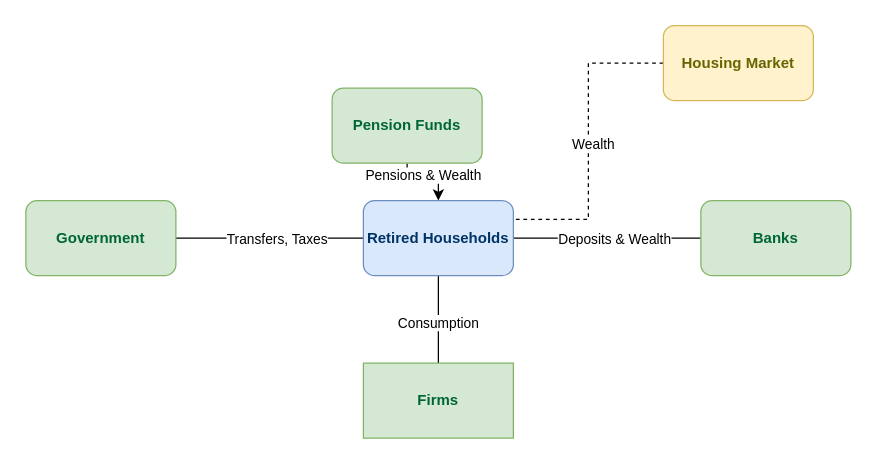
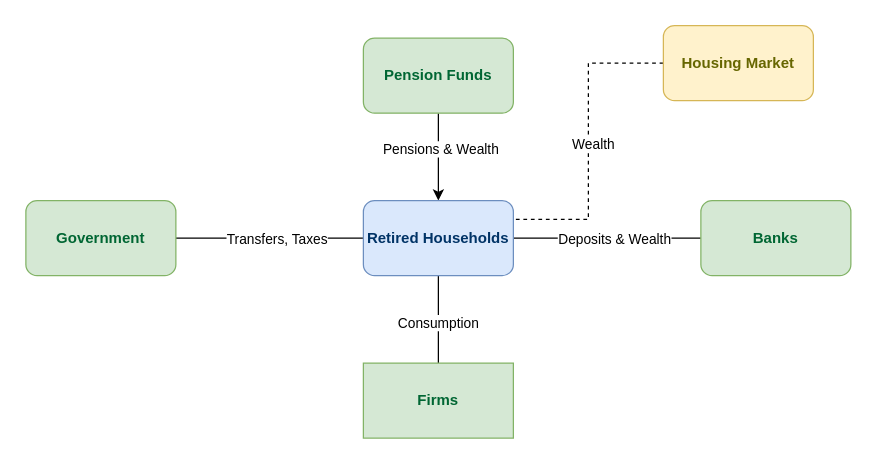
node "Pension Funds": moved (407, 126) -> (438, 76)
